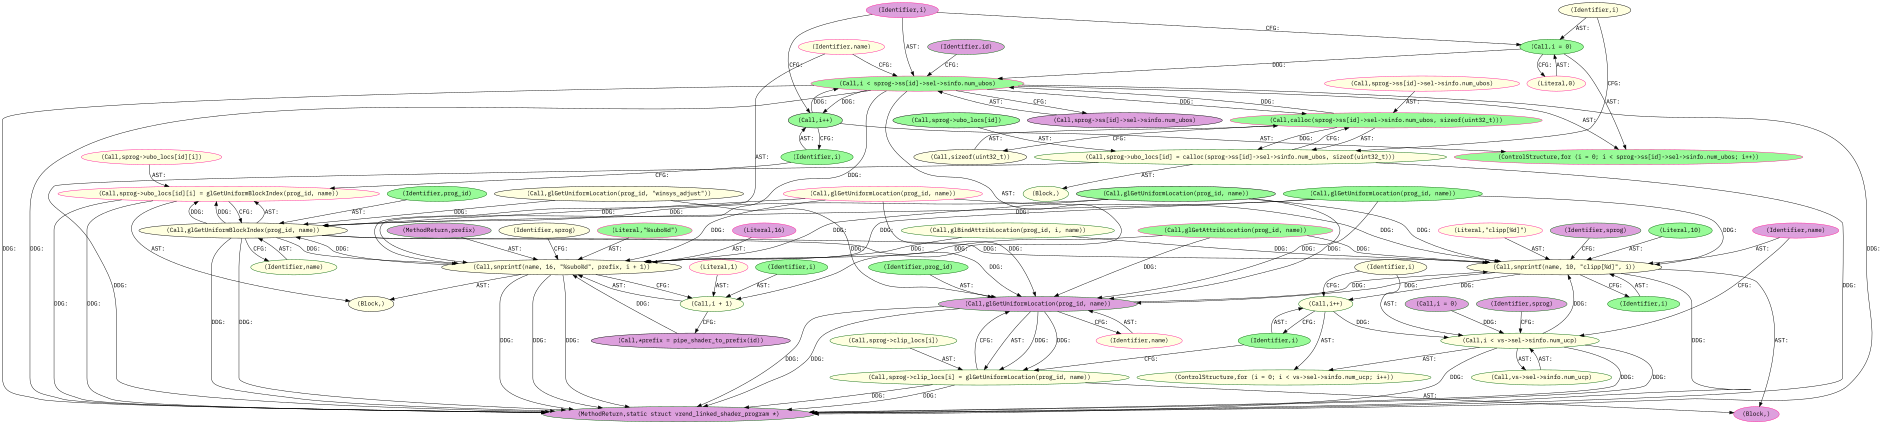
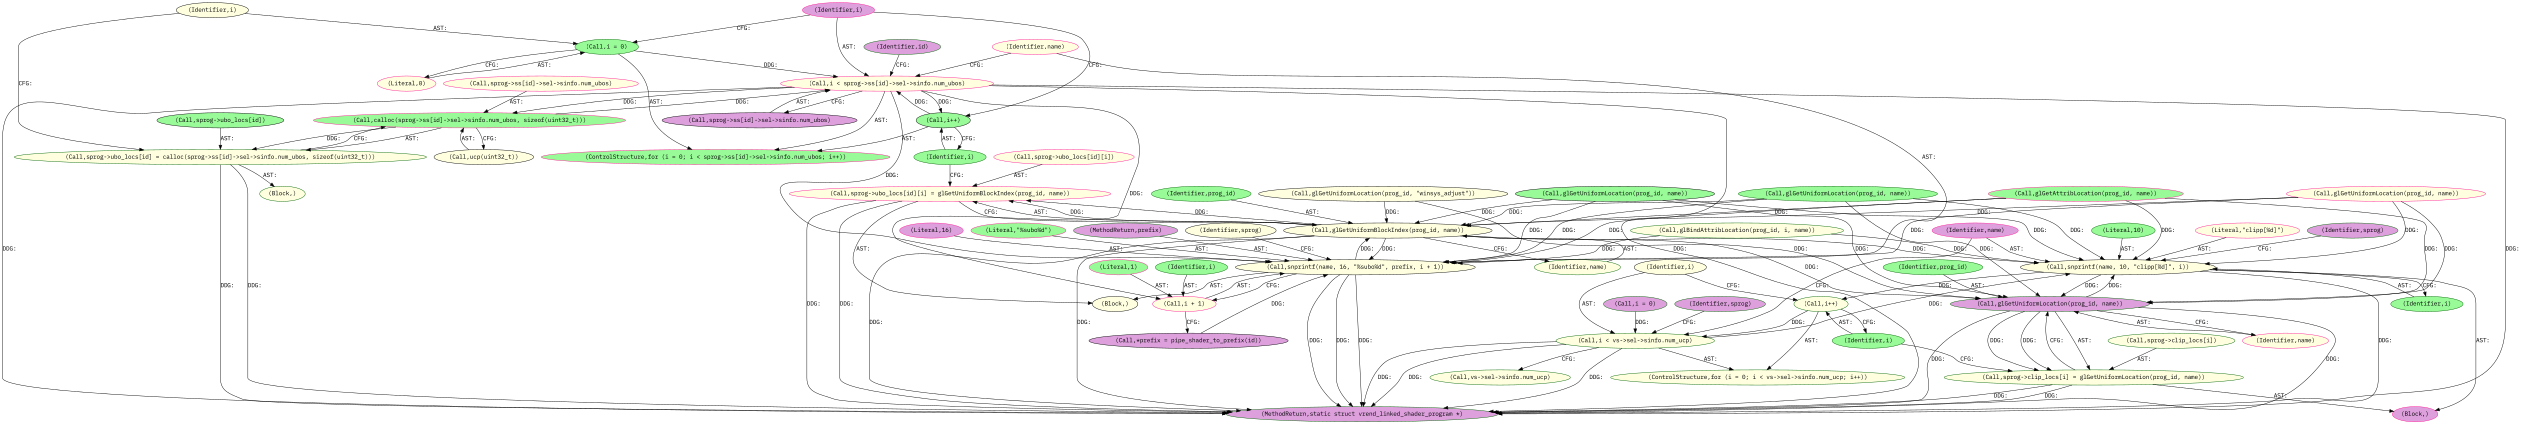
node "(Call,i < sprog->ss[id]->sel->sinfo.num_ubos)": fillcolor palegreen -> lightyellow
node "(Call,sizeof(uint32_t))": label "(Call,sizeof(uint32_t))" -> "(Call,ucp(uint32_t))"
edge "(Call,i < sprog->ss[id]->sel->sinfo.num_ubos)" -> "(Call,i + 1)": label "AST: " -> "DDG: "
edge "(Call,glGetAttribLocation(prog_id, name))" -> "(Call,glGetUniformBlockIndex(prog_id, name))": added, label "DDG:"
node "(Literal,1)": fillcolor lightyellow -> palegreen
node "(Call,i + 1)": color darkgreen -> deeppink
edge "(Call,i < vs->sel->sinfo.num_ucp)" -> "(Call,vs->sel->sinfo.num_ucp)": label "AST: " -> "CFG: "
edge "(Call,vs->sel->sinfo.num_ucp)" -> "(Call,i < vs->sel->sinfo.num_ucp)": removed, label "AST:"
